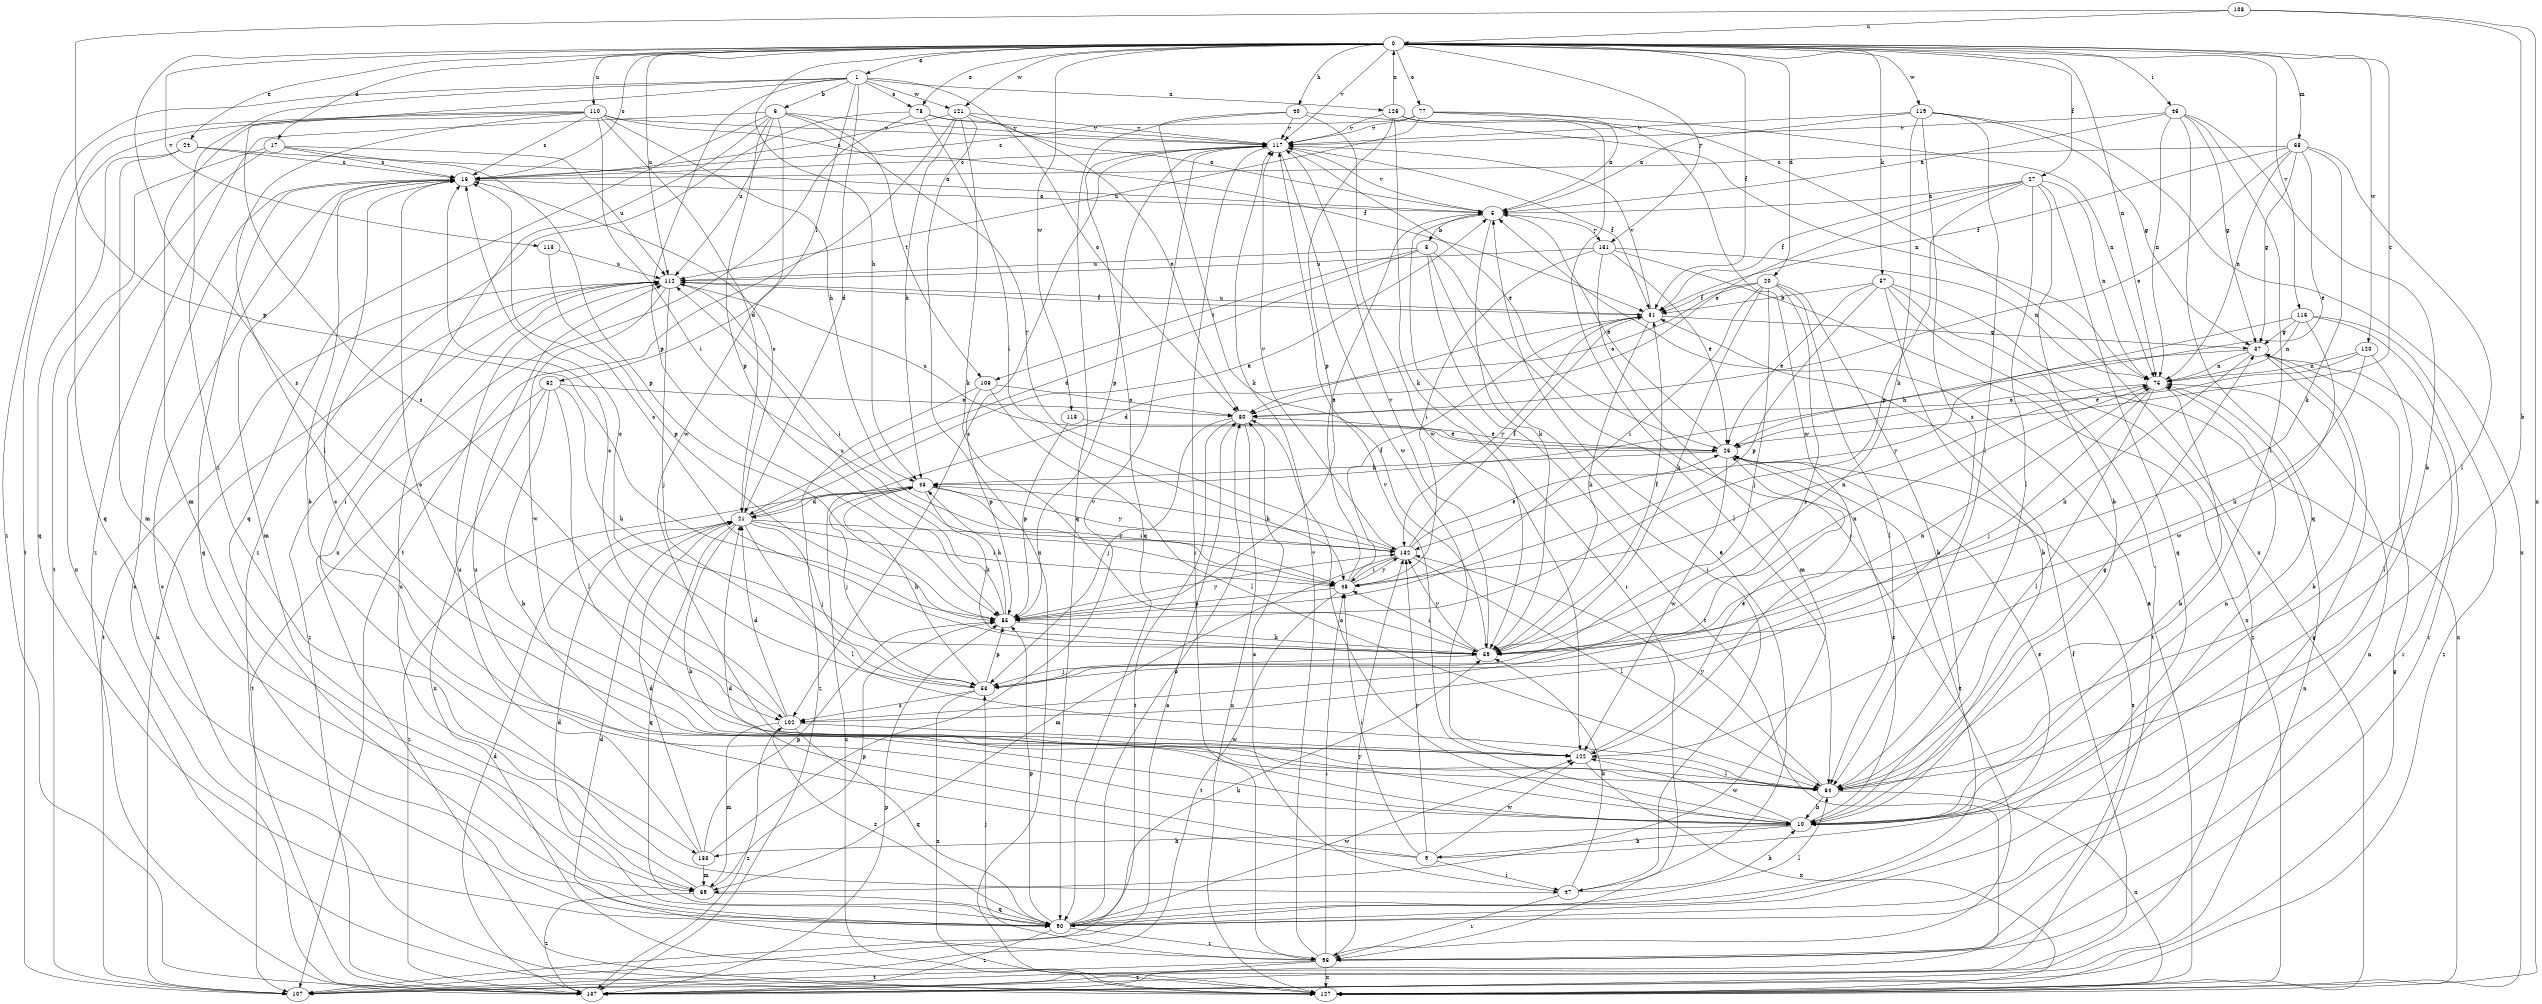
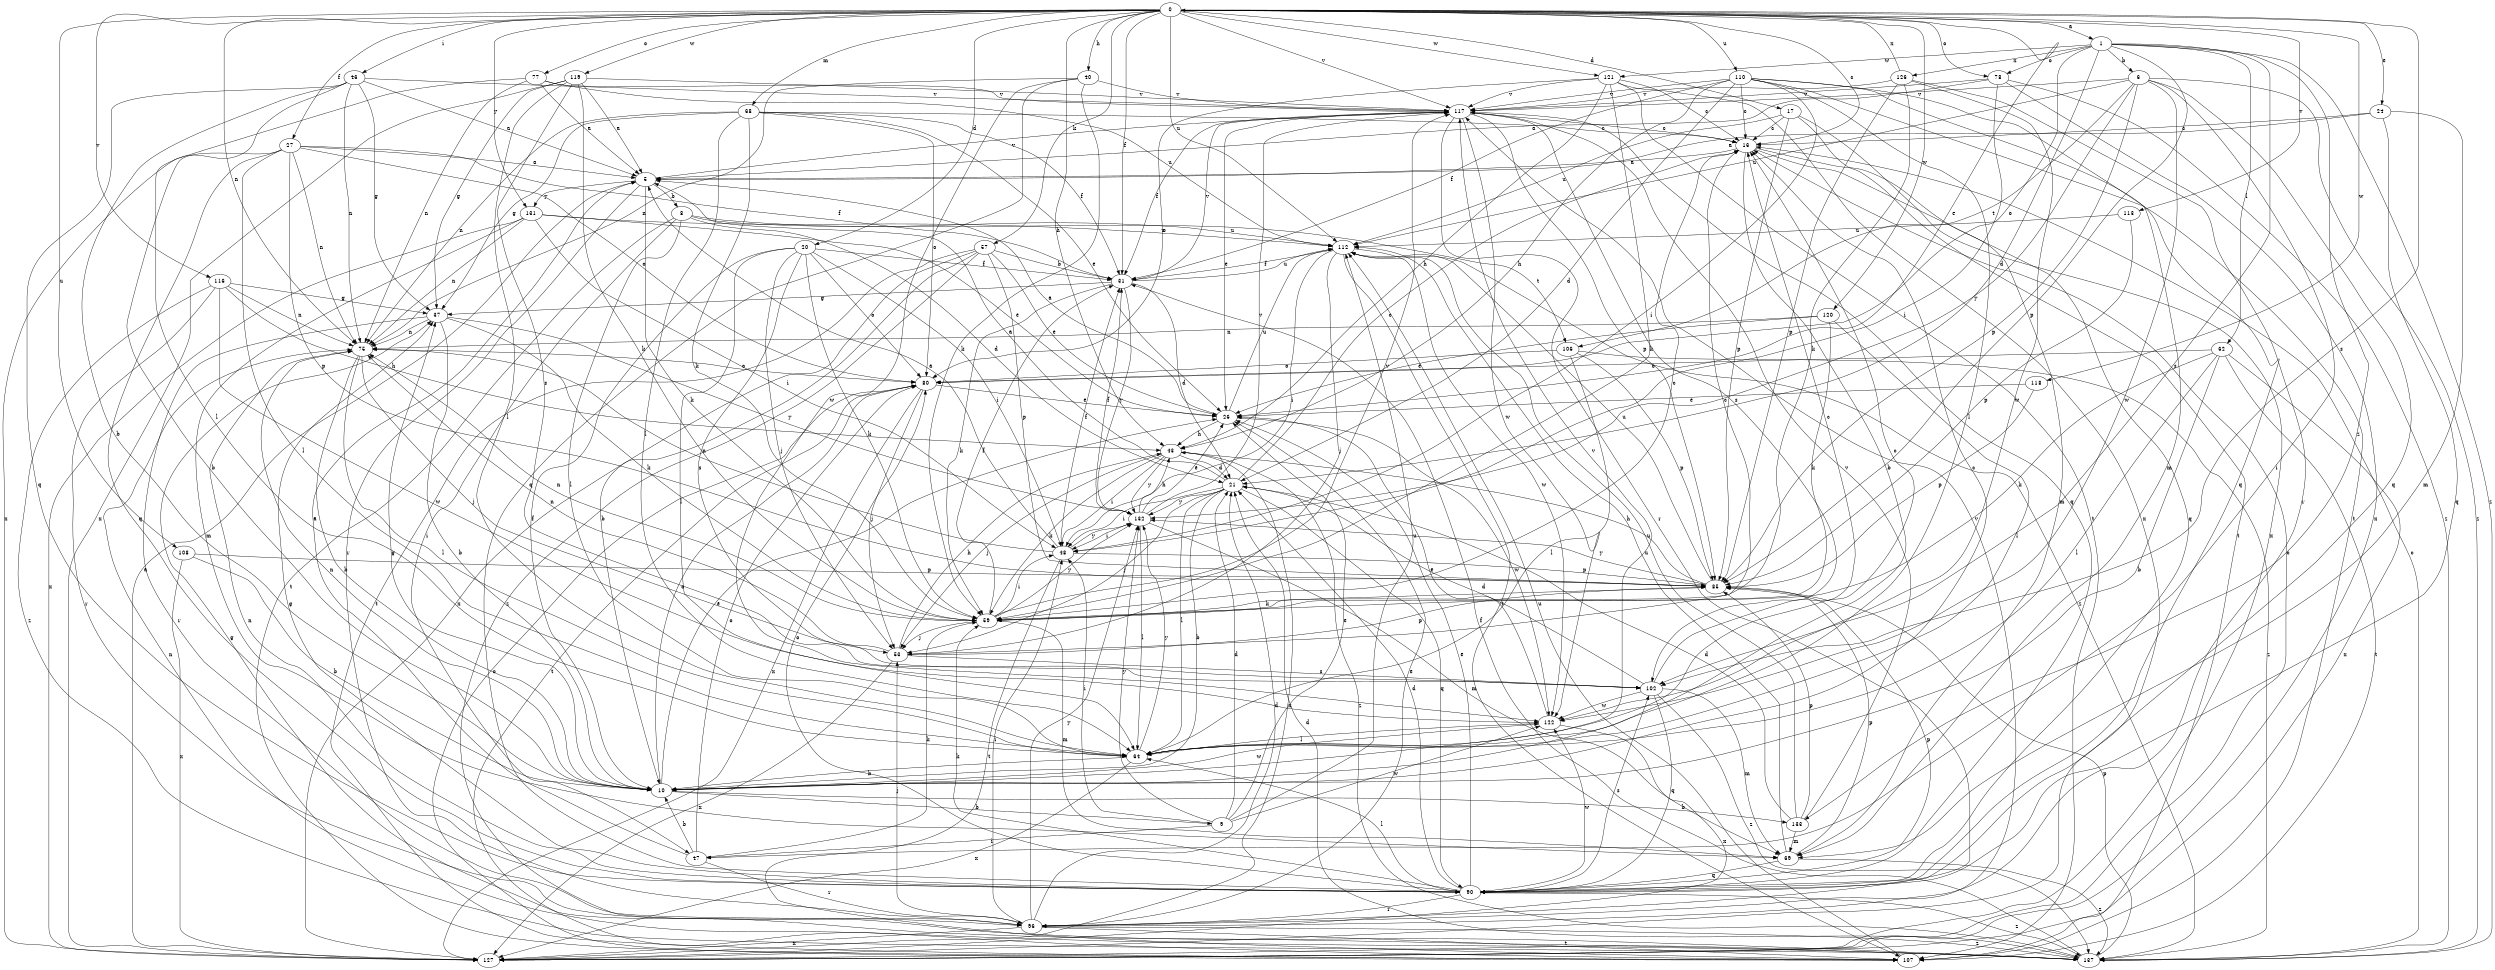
edge "108" -> "0": reversed
edge "77" -> "16": removed, label "c"
edge "20" -> "10": label "b" -> "f"
edge "64" -> "37": now "10" -> "37"
edge "59" -> "69": added, label "m"
